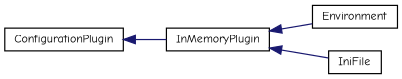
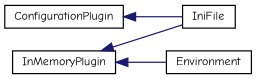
edge "InMemoryPlugin" -> "ConfigurationPlugin": now "IniFile" -> "ConfigurationPlugin"
